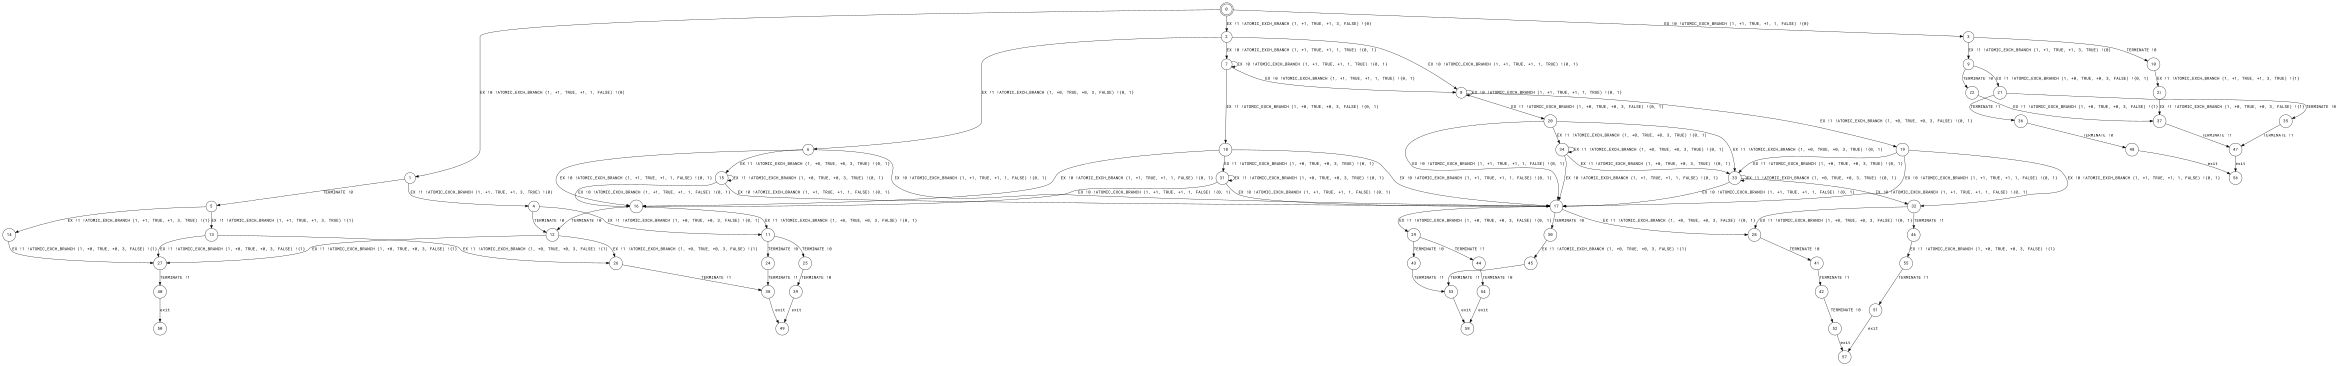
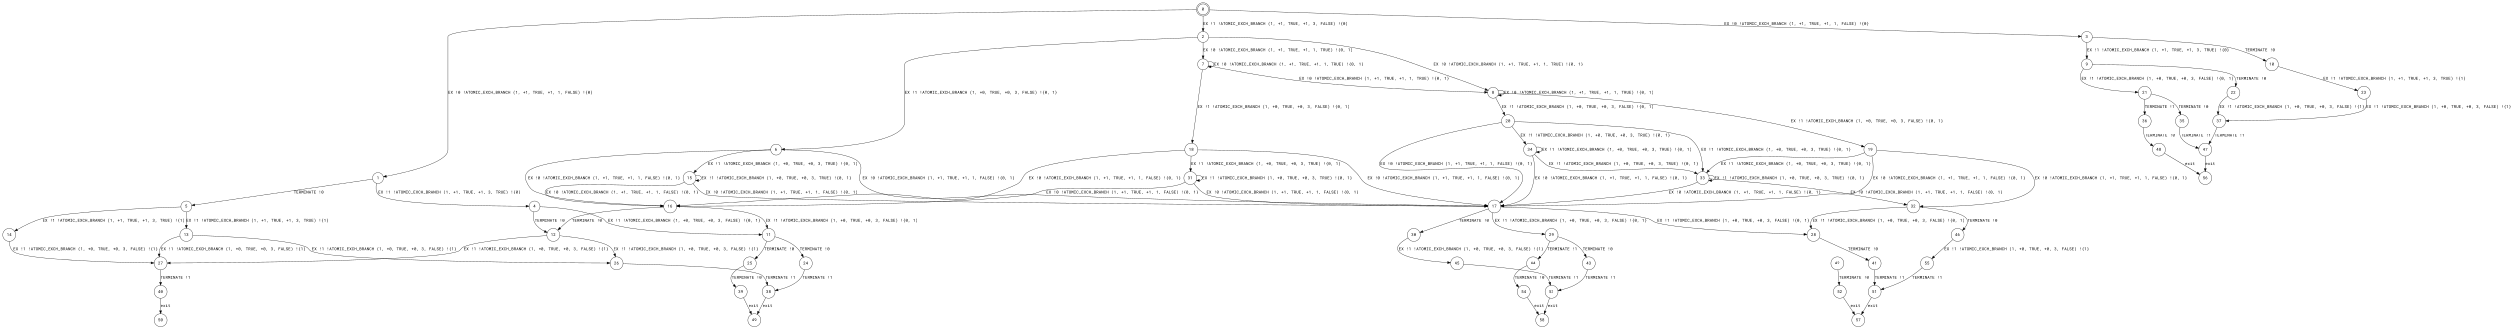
edge "32" -> "46": label "TERMINATE !1" -> "TERMINATE !0"
edge "41" -> "42": now "41" -> "51"
